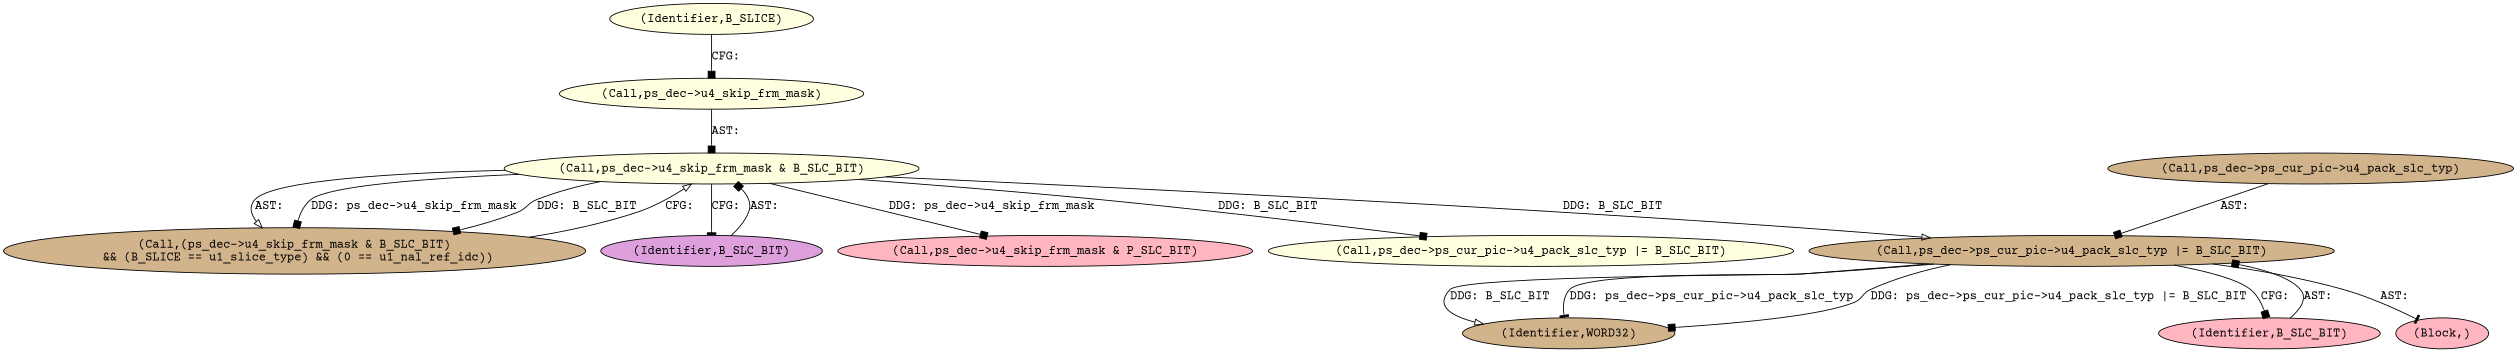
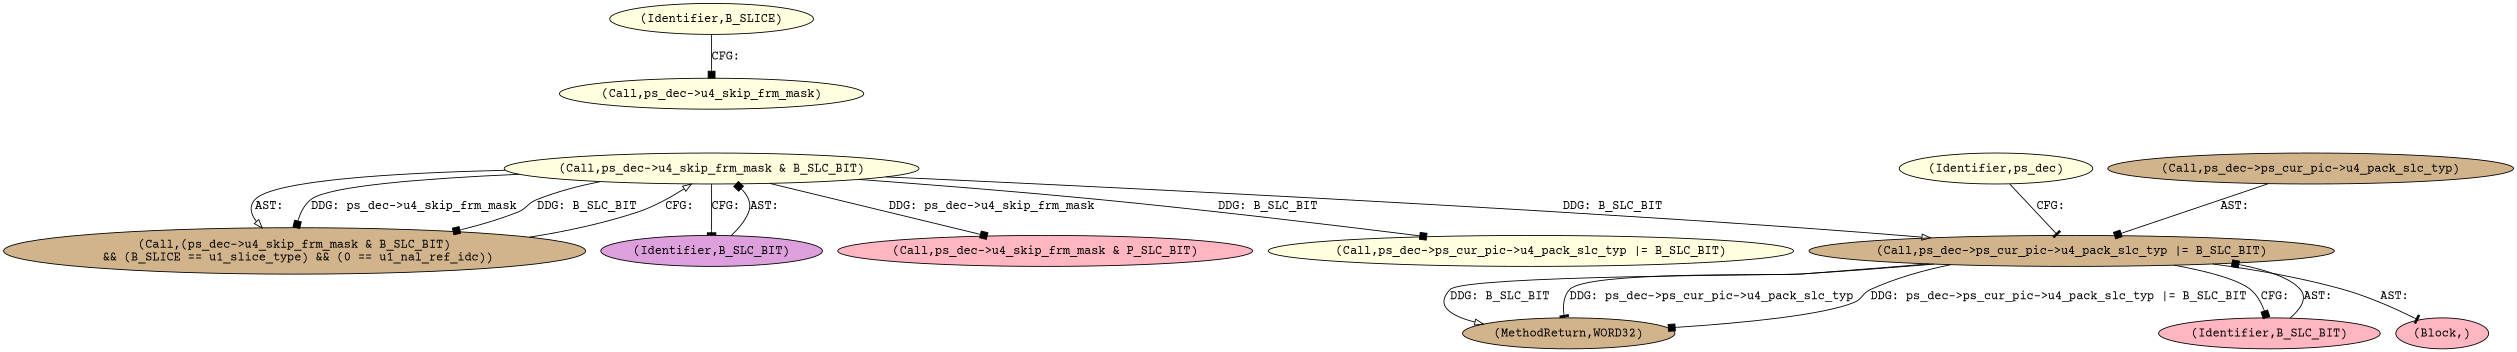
edge "(Call,ps_dec->u4_skip_frm_mask)" -> "(Call,ps_dec->u4_skip_frm_mask & B_SLC_BIT)": removed, label "AST:"
node "(Identifier,ps_dec)": added
node "(Identifier,WORD32)": label "(Identifier,WORD32)" -> "(MethodReturn,WORD32)"
